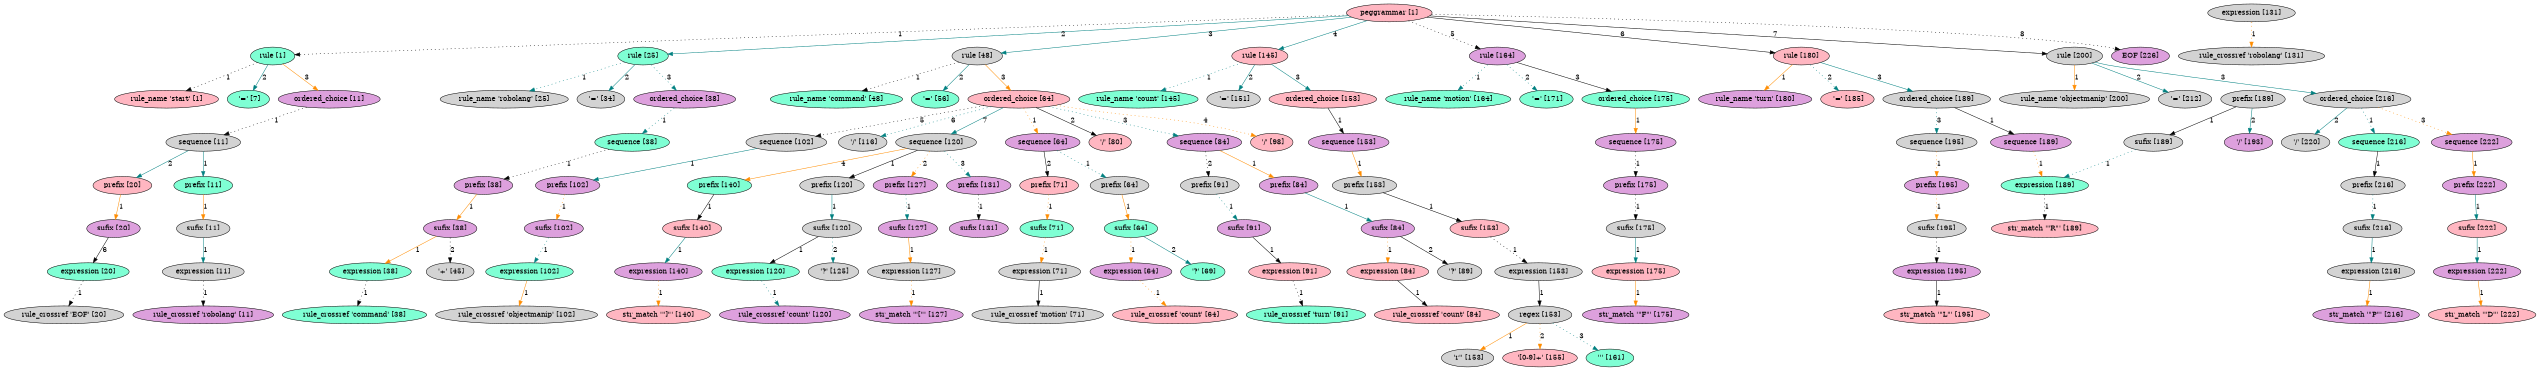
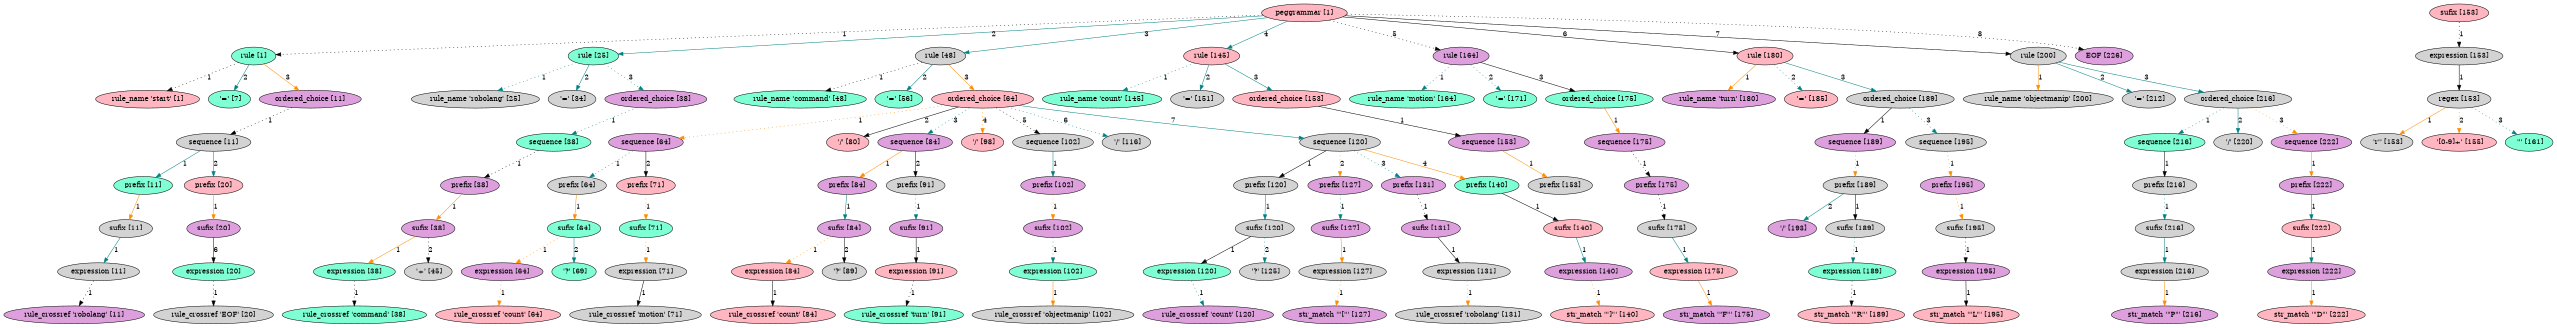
edge "sequence [84]" -> "prefix [91]": style dotted -> solid
edge "sequence [189]" -> "expression [189]": now "sequence [189]" -> "prefix [189]"
edge "prefix [153]" -> "sufix [153]": removed, label "1"
edge "sufix [131]" -> "expression [131]": added, label "1"
